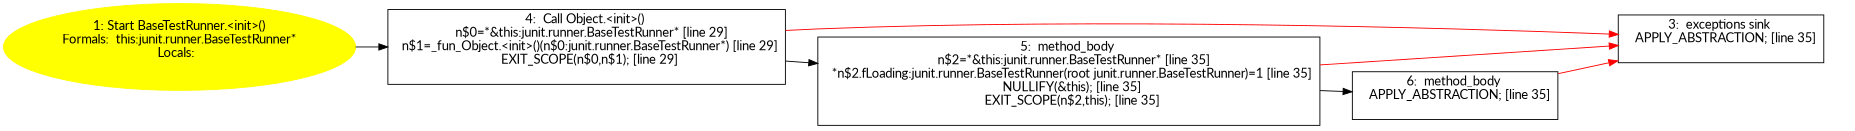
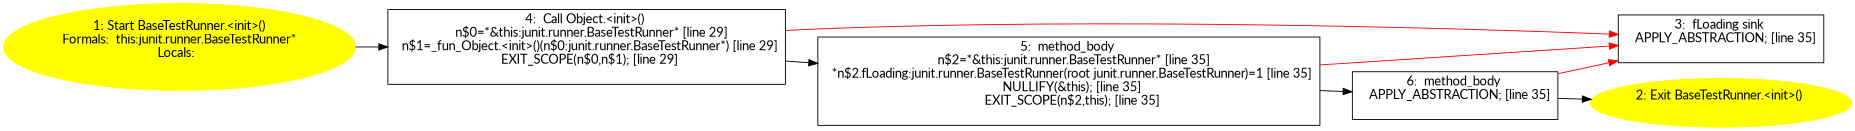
node "3:  exceptions sink APPLY_ABSTRACTION; [line 35]": label "3:  exceptions sink APPLY_ABSTRACTION; [line 35]" -> "3:  fLoading sink APPLY_ABSTRACTION; [line 35]"
node "2: Exit BaseTestRunner.<init>()": added
